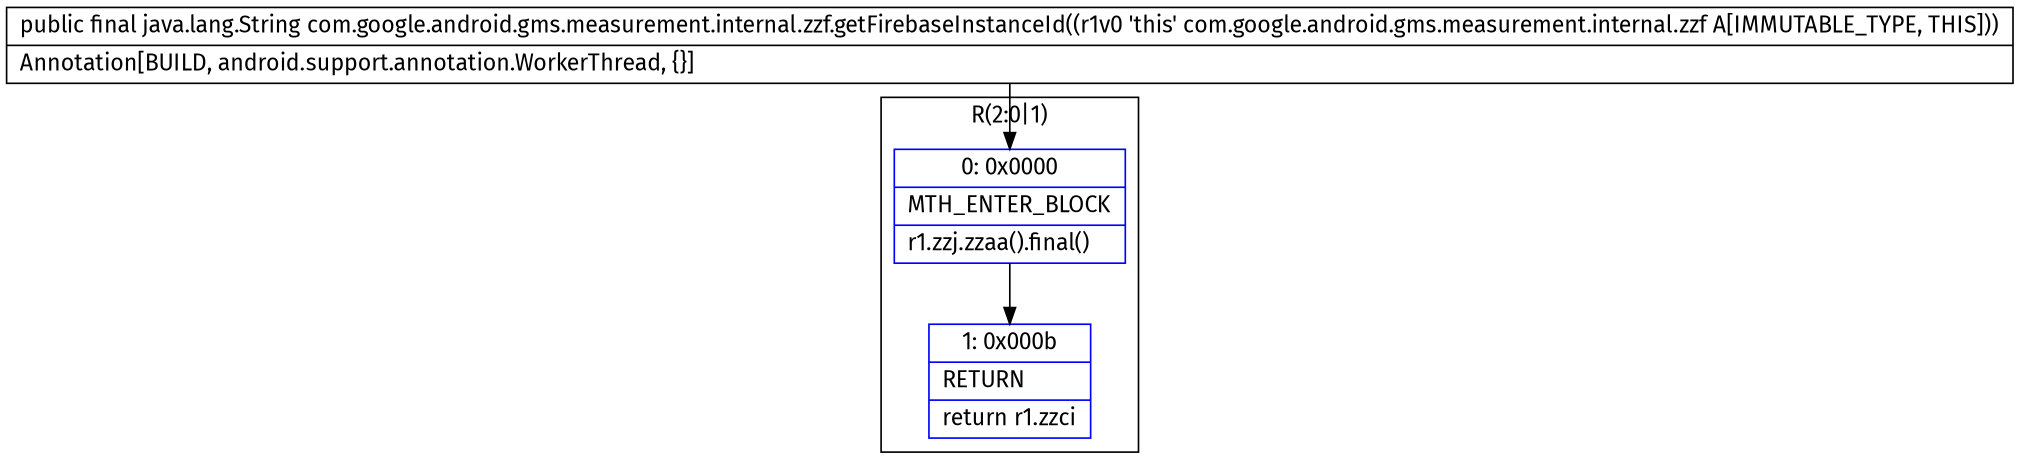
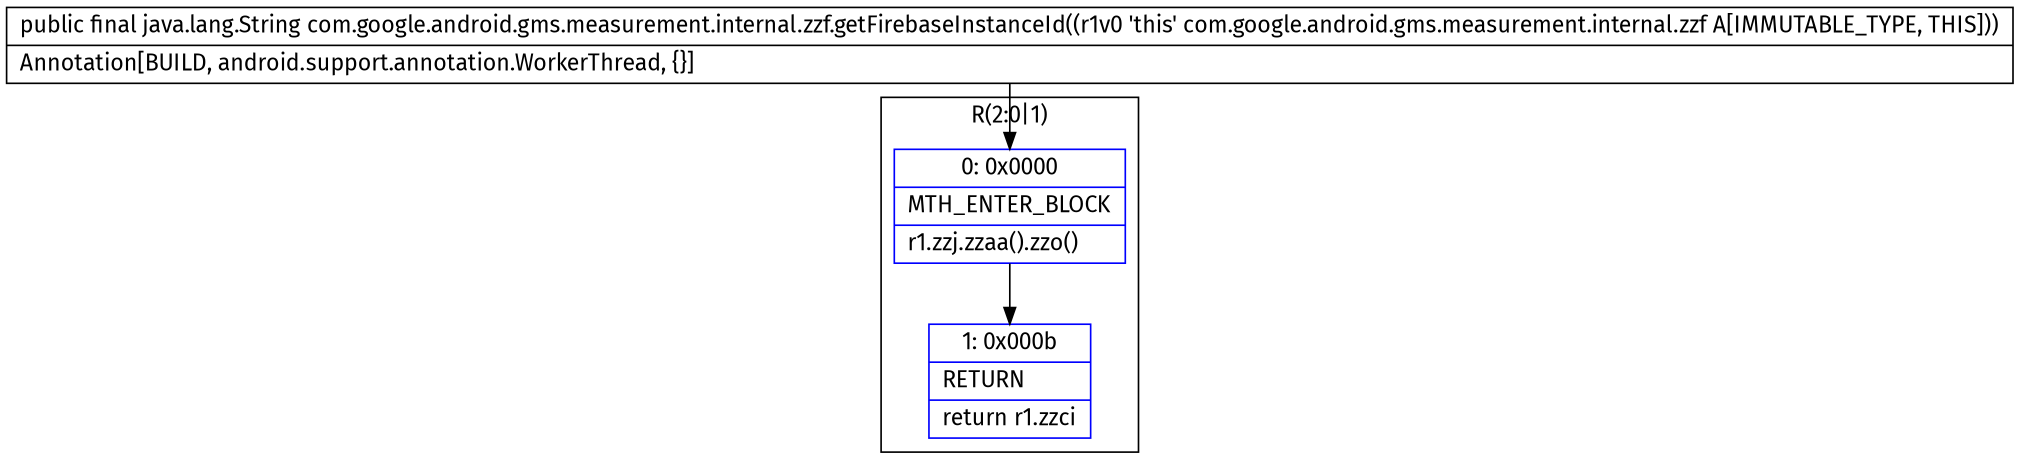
node "0: 0x0000": text "r1.zzj.zzaa().final()" -> "r1.zzj.zzaa().zzo()"
